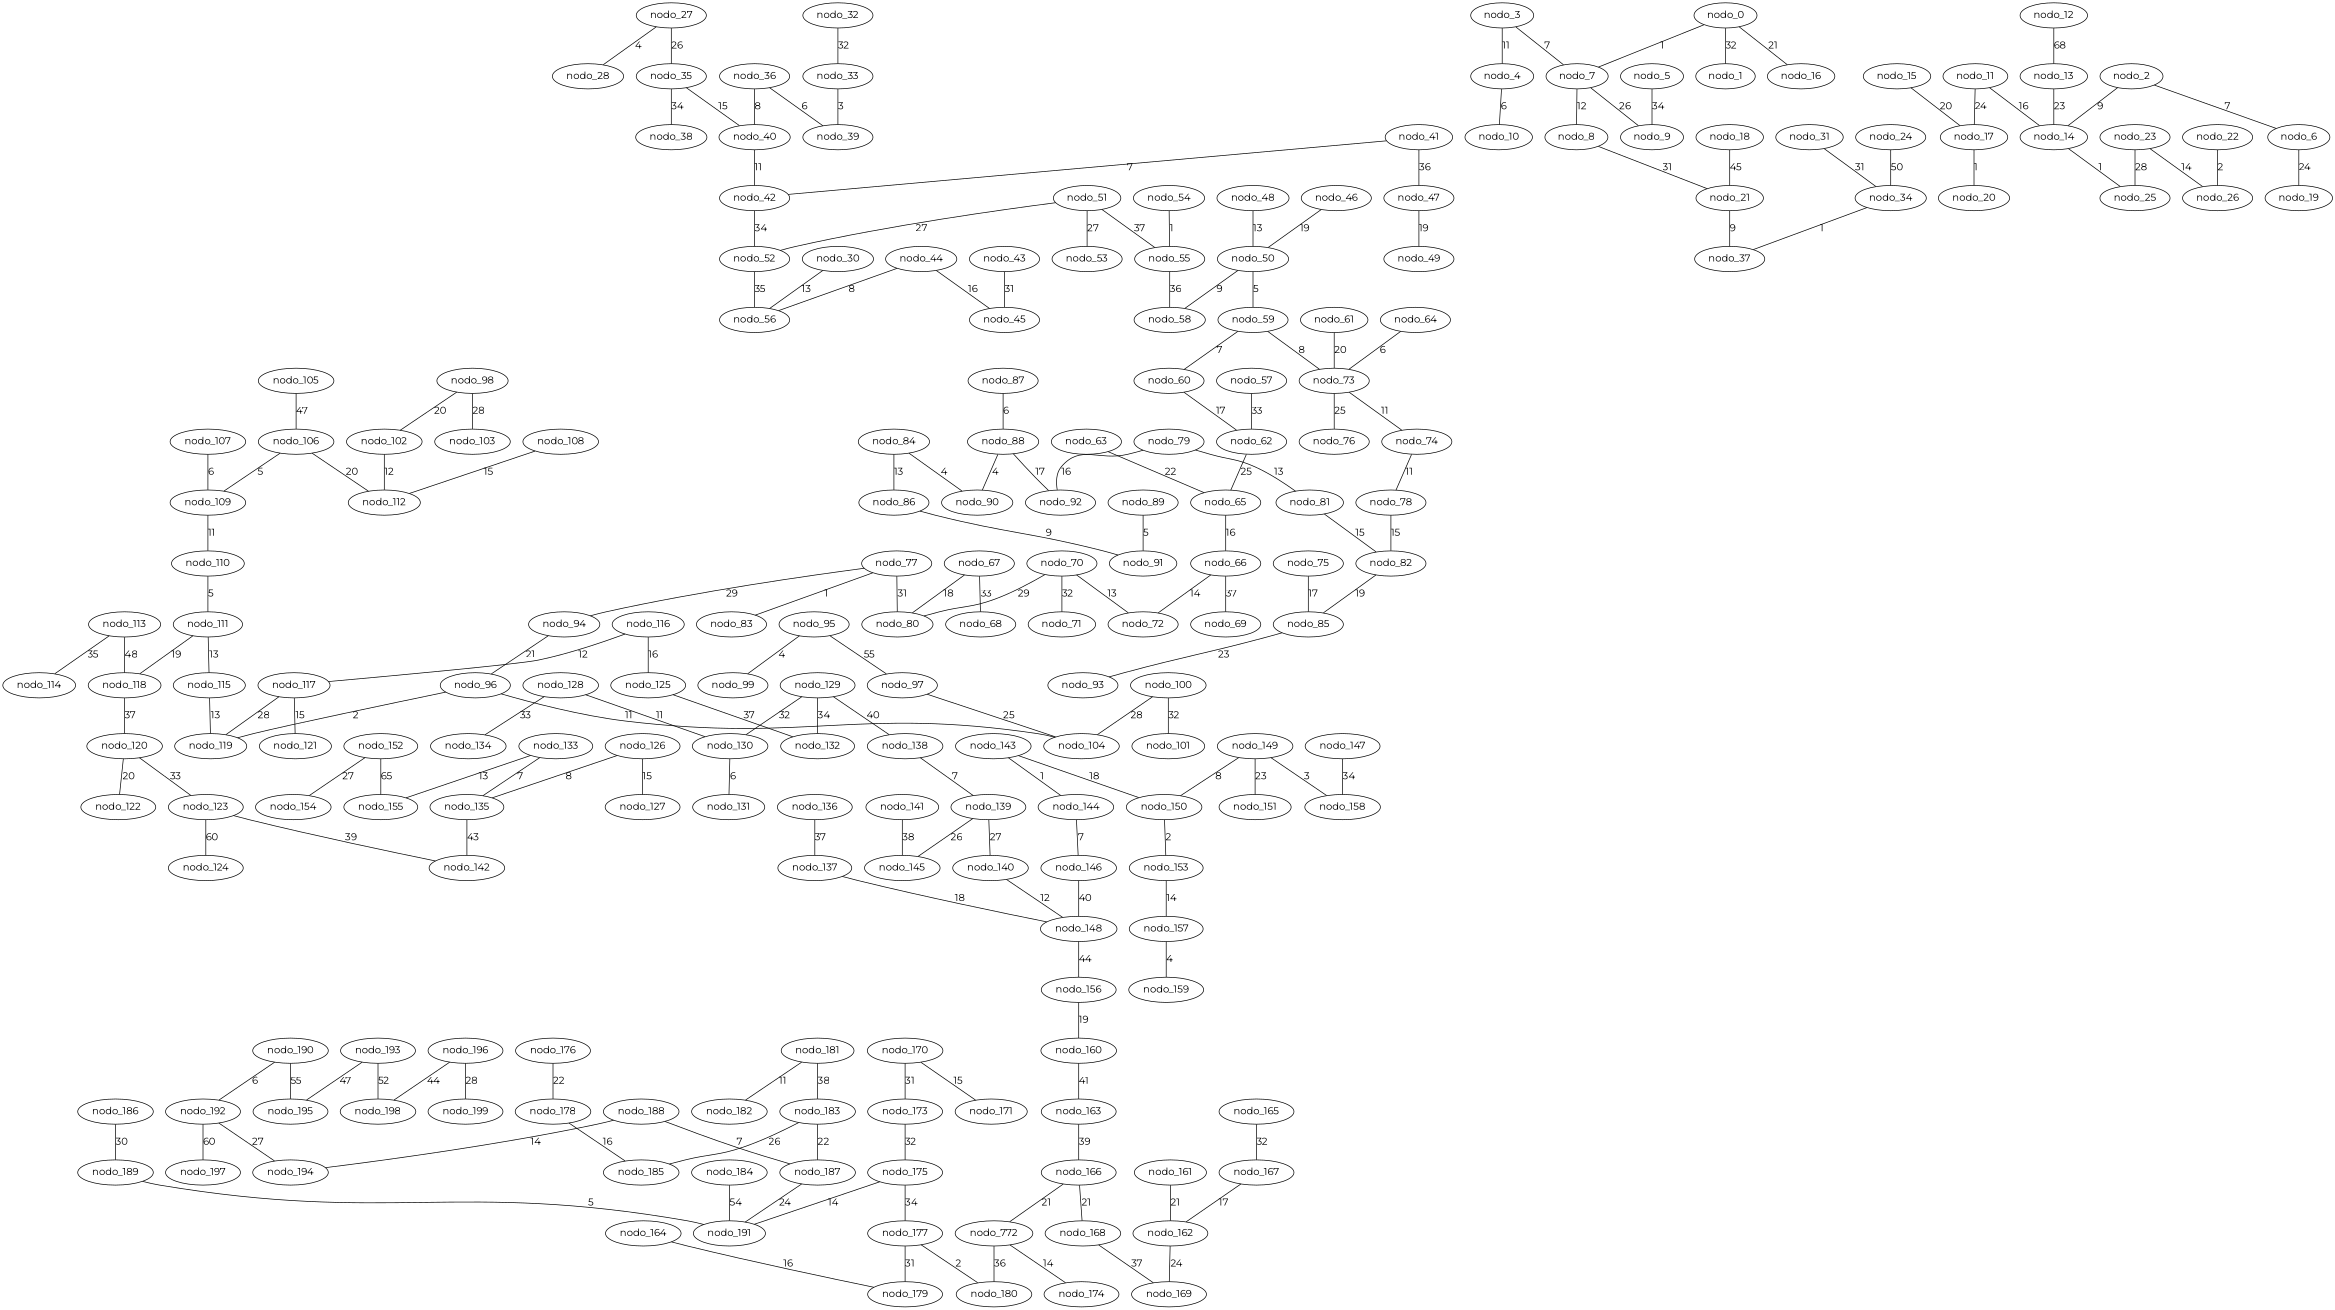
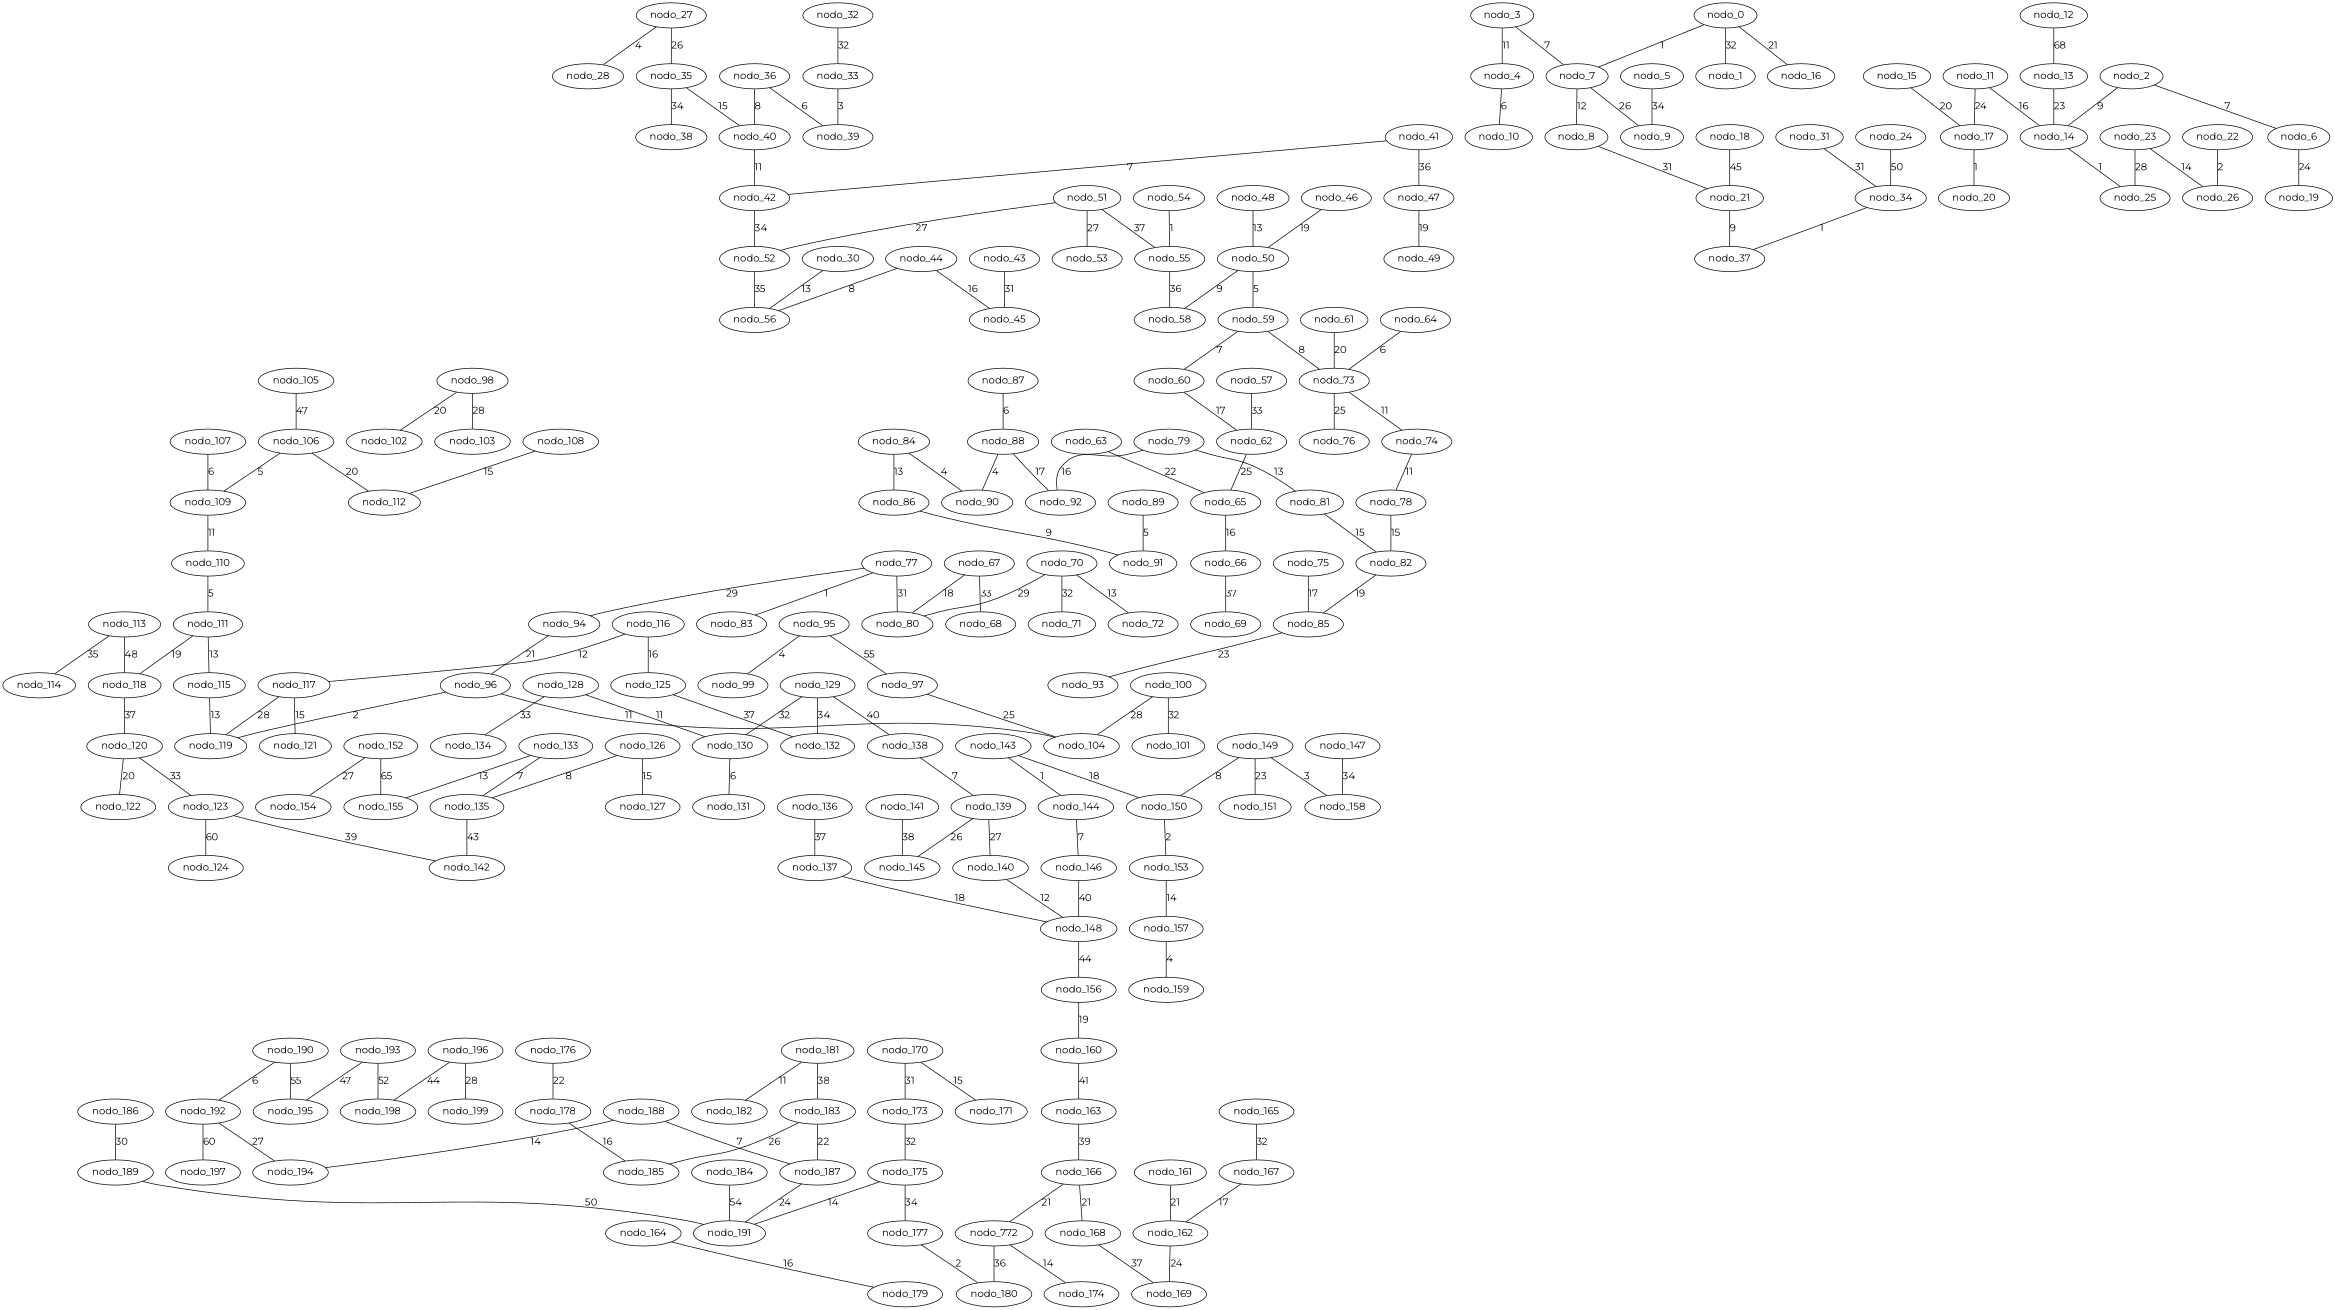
edge "nodo_102" -- "nodo_112": removed, label "12"
edge "nodo_66" -- "nodo_72": removed, label "14"
edge "nodo_189" -- "nodo_191": label "5" -> "50"
edge "nodo_177" -- "nodo_179": removed, label "31"
